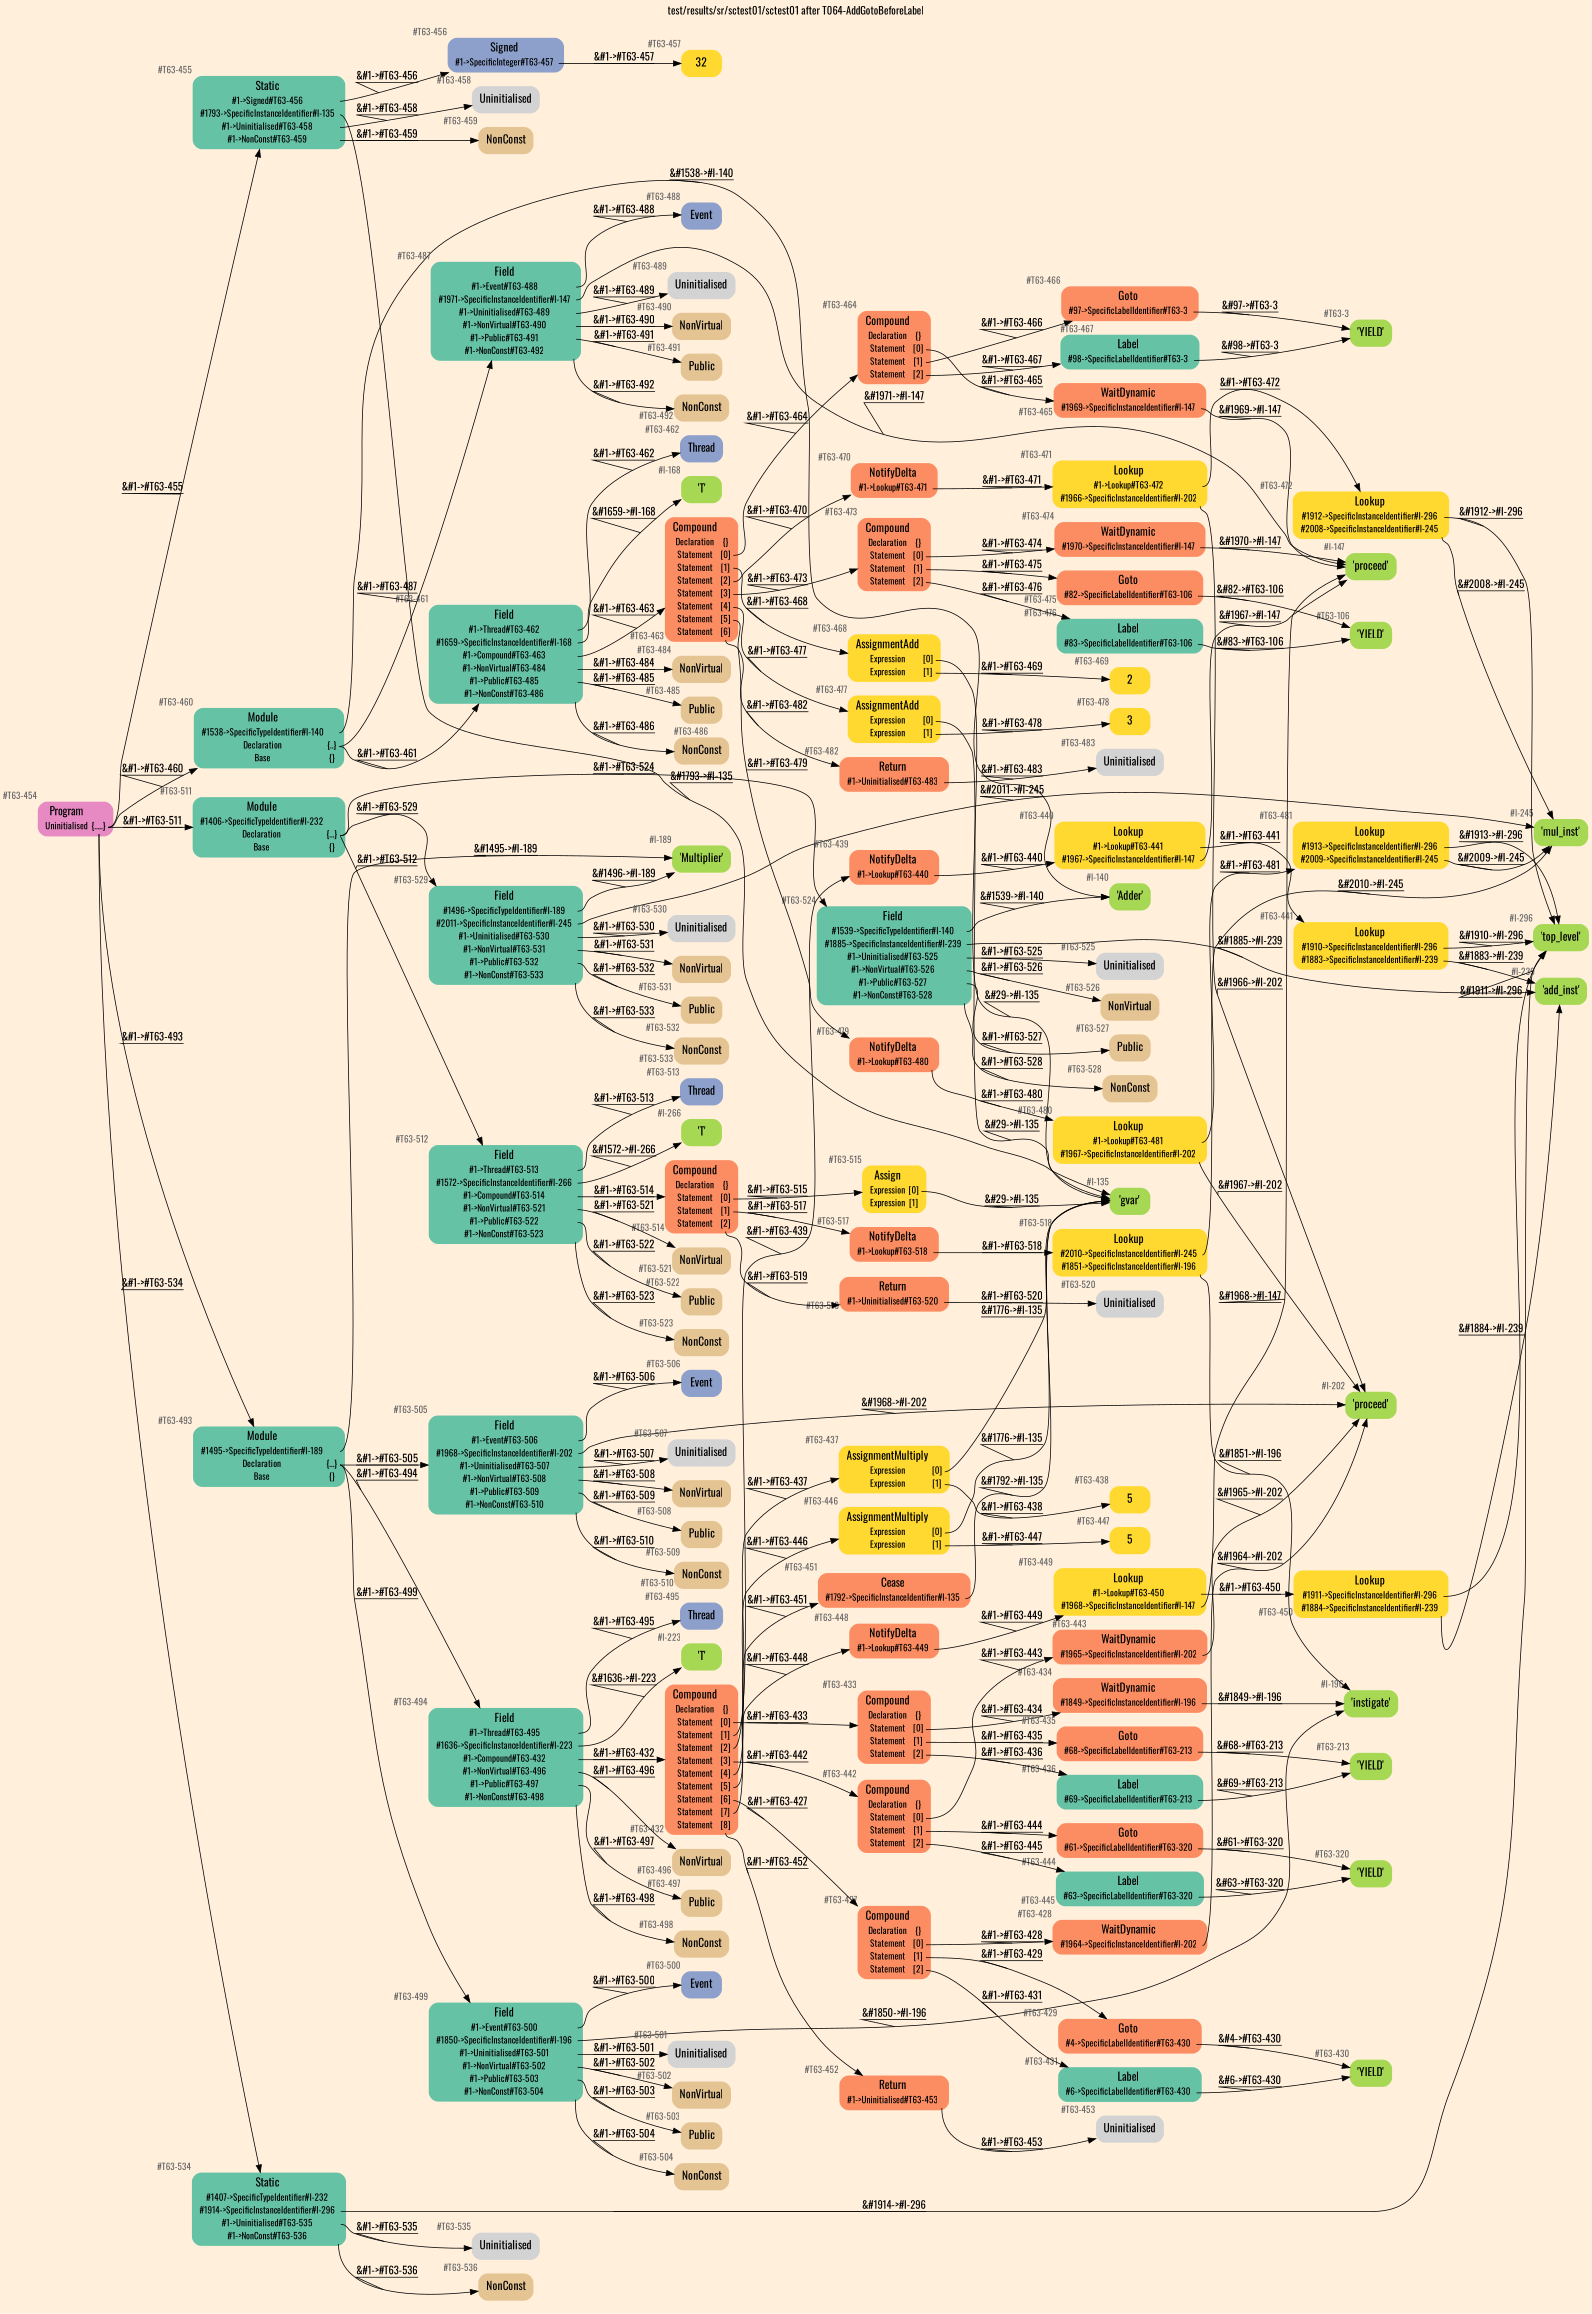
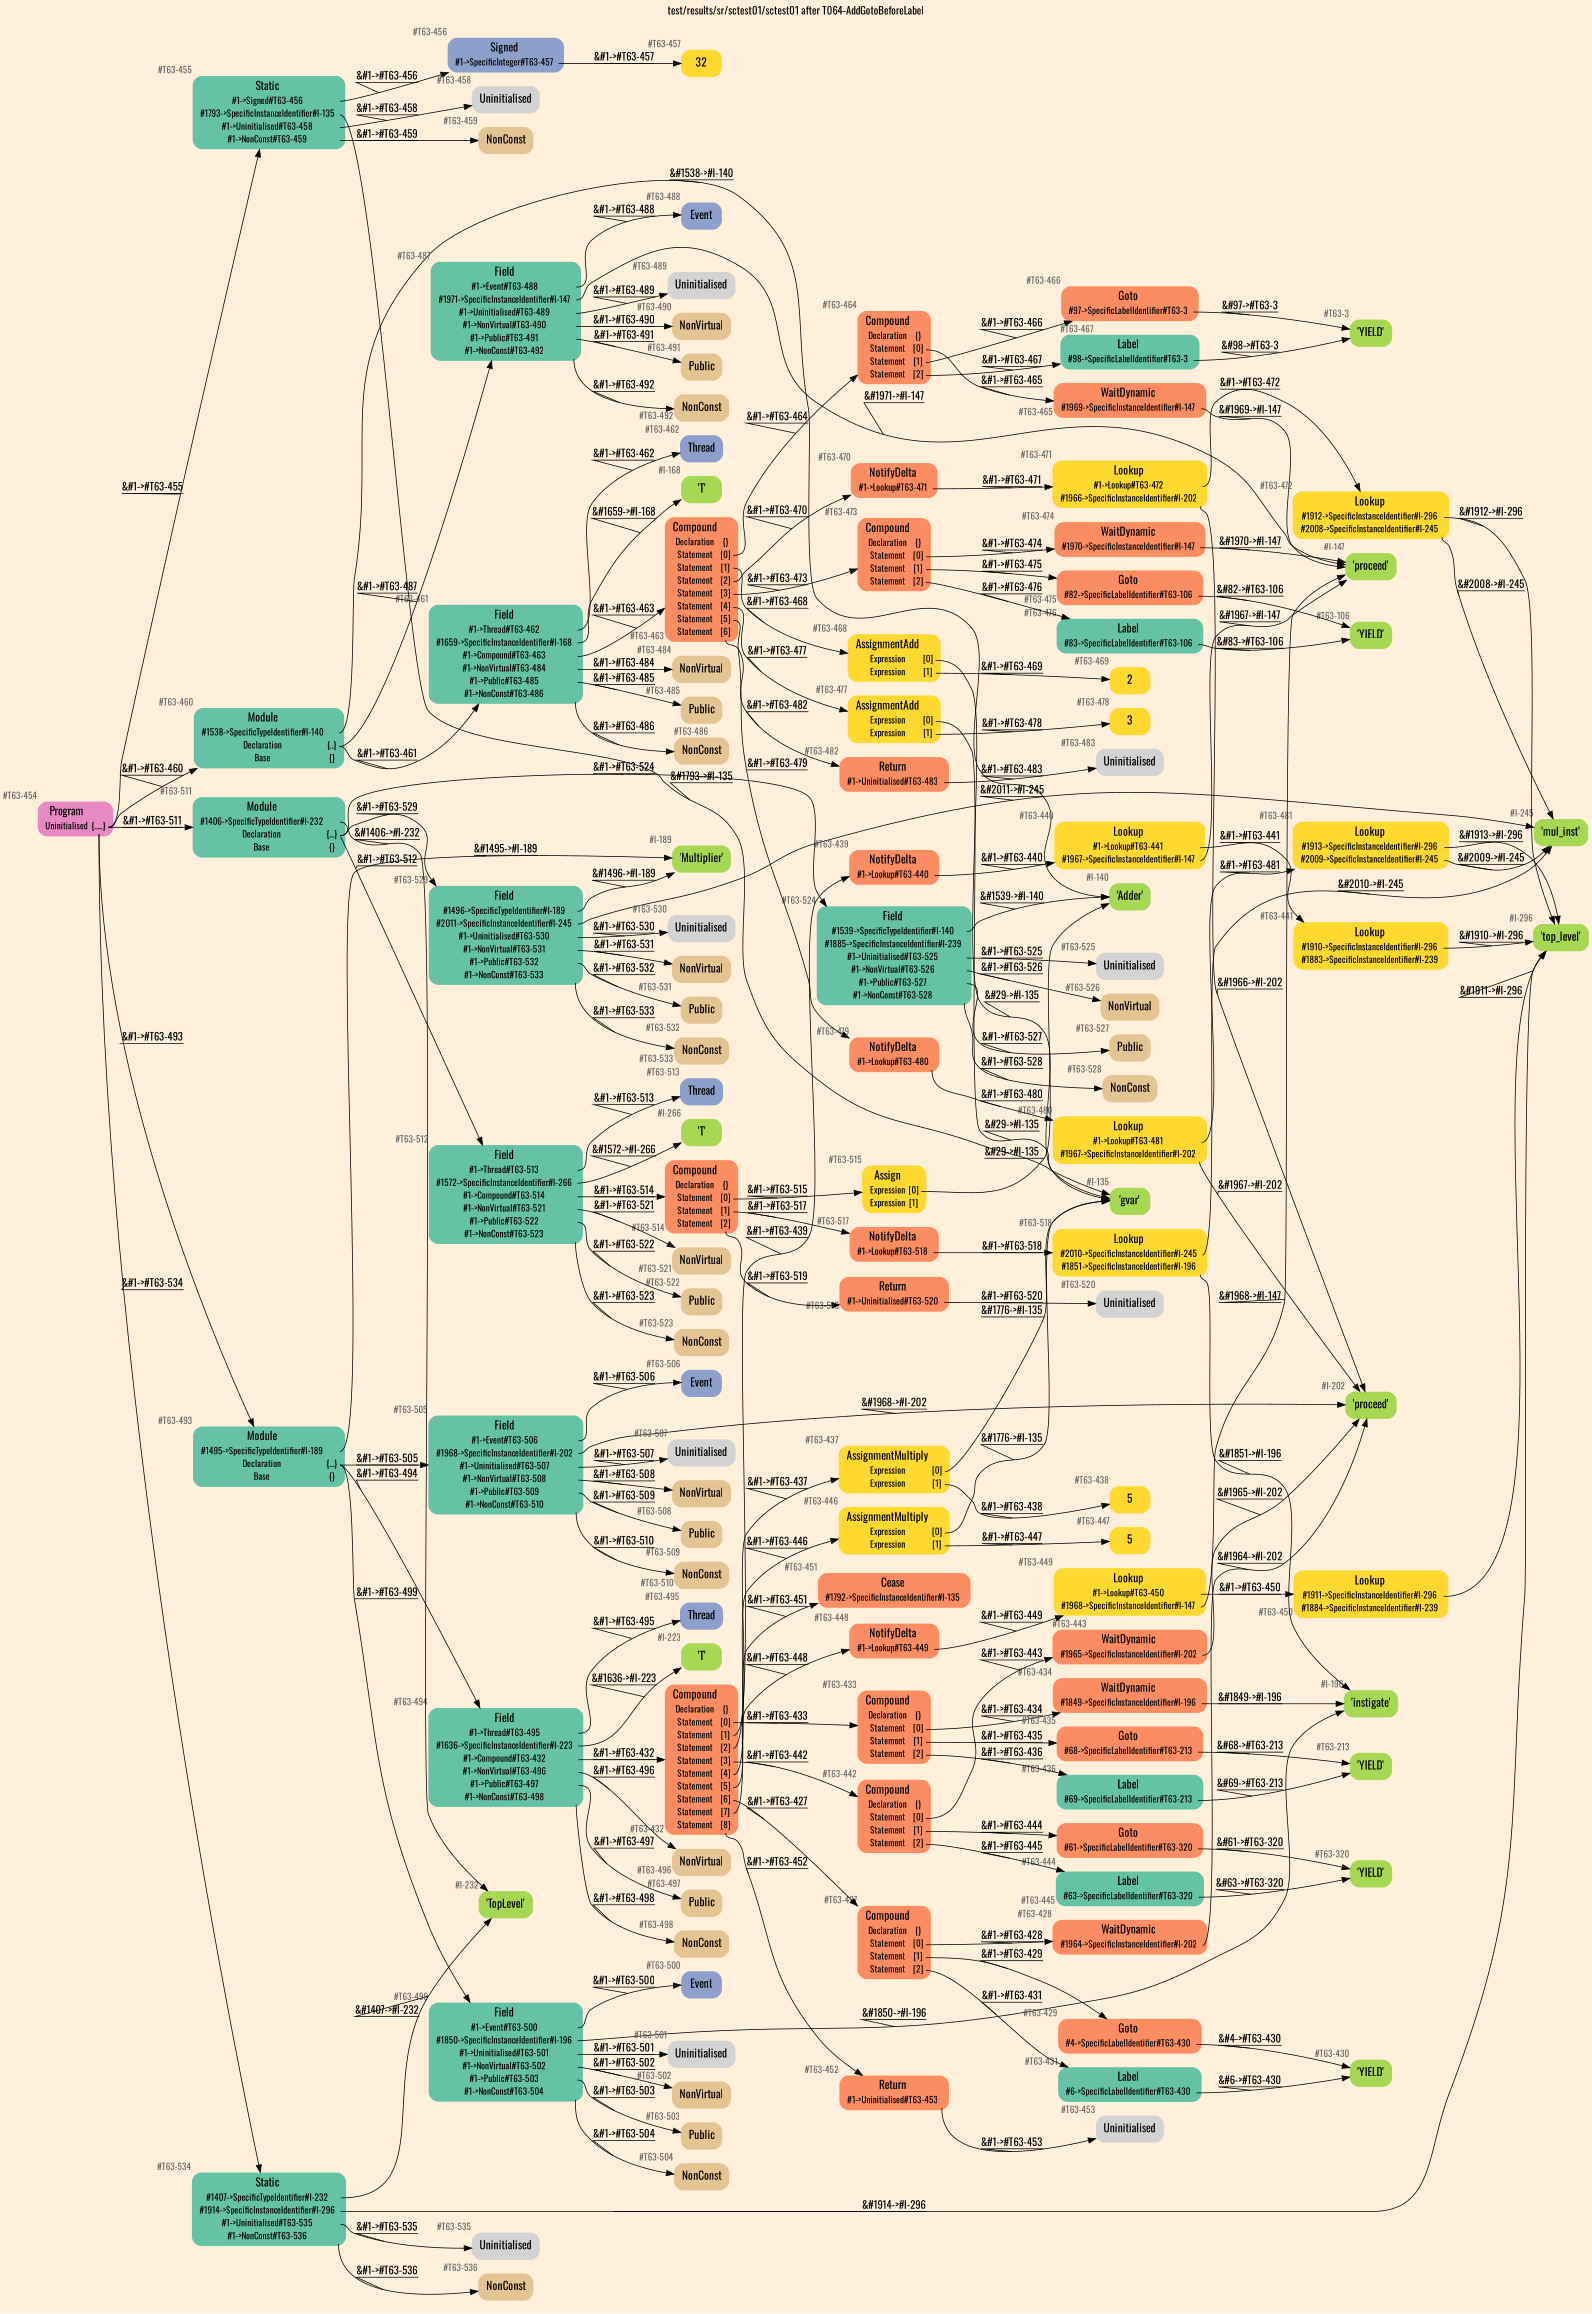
node "'add_inst'": removed
edge "Assign" -> "'gvar'": now "Assign" -> "'Adder'"
edge "Cease" -> "'gvar'": removed, label "&#1792->#I-135"
node "'TopLevel'": added
